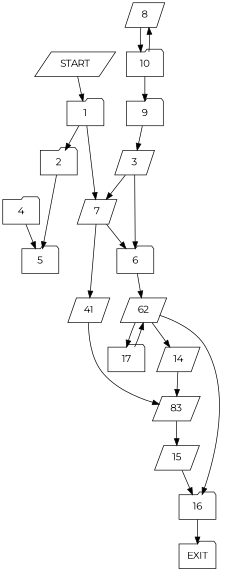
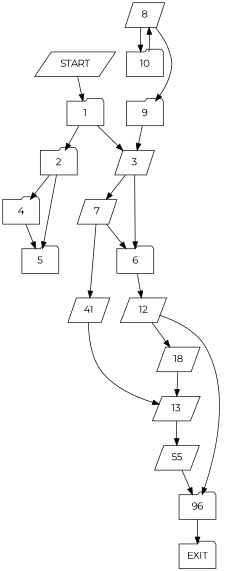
edge "10" -> "9": now "8" -> "9"
edge "1" -> "7": now "1" -> "3"
edge "2" -> "4": added
node "62": label "62" -> "12"
node "17": removed
node "14": label "14" -> "18"
node "83": label "83" -> "13"
node "15": label "15" -> "55"
node "16": label "16" -> "96"
